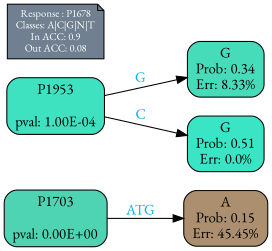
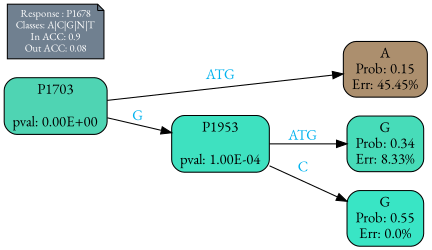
edge "P1953 pval: 1.00E-04" -> "G Prob: 0.34 Err: 8.33%": label "G" -> "ATG"
edge "P1703 pval: 0.00E+00" -> "P1953 pval: 1.00E-04": added, label "G"
node "G Prob: 0.51 Err: 0.0%": label "G Prob: 0.51 Err: 0.0%" -> "G Prob: 0.55 Err: 0.0%"
